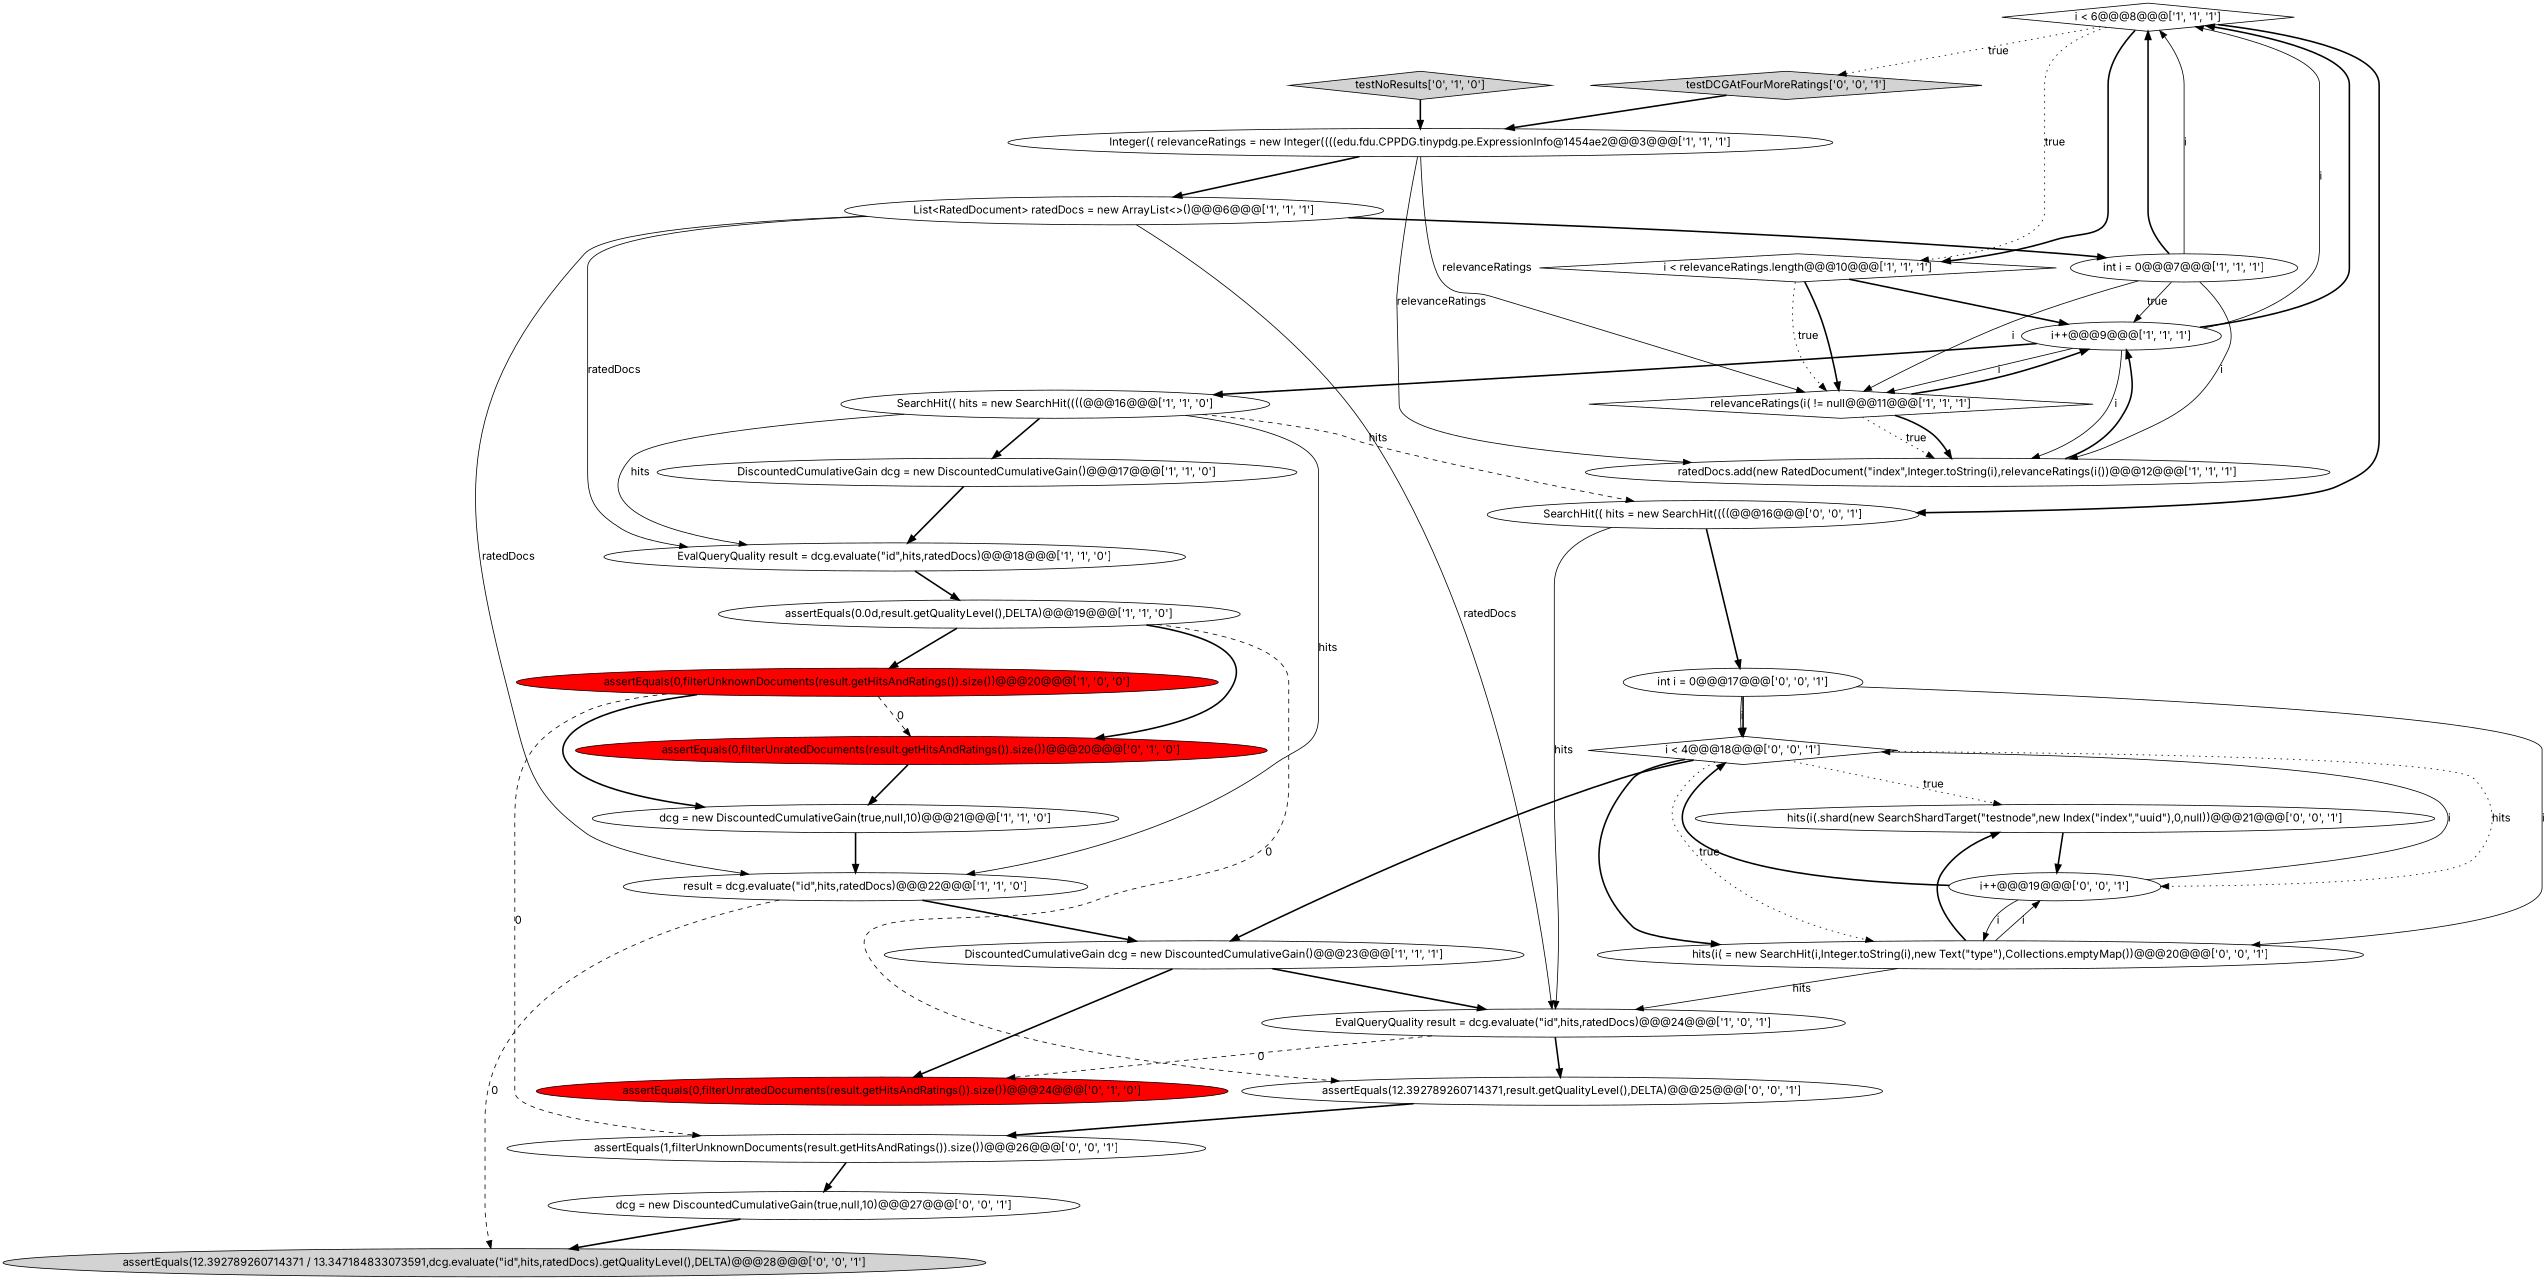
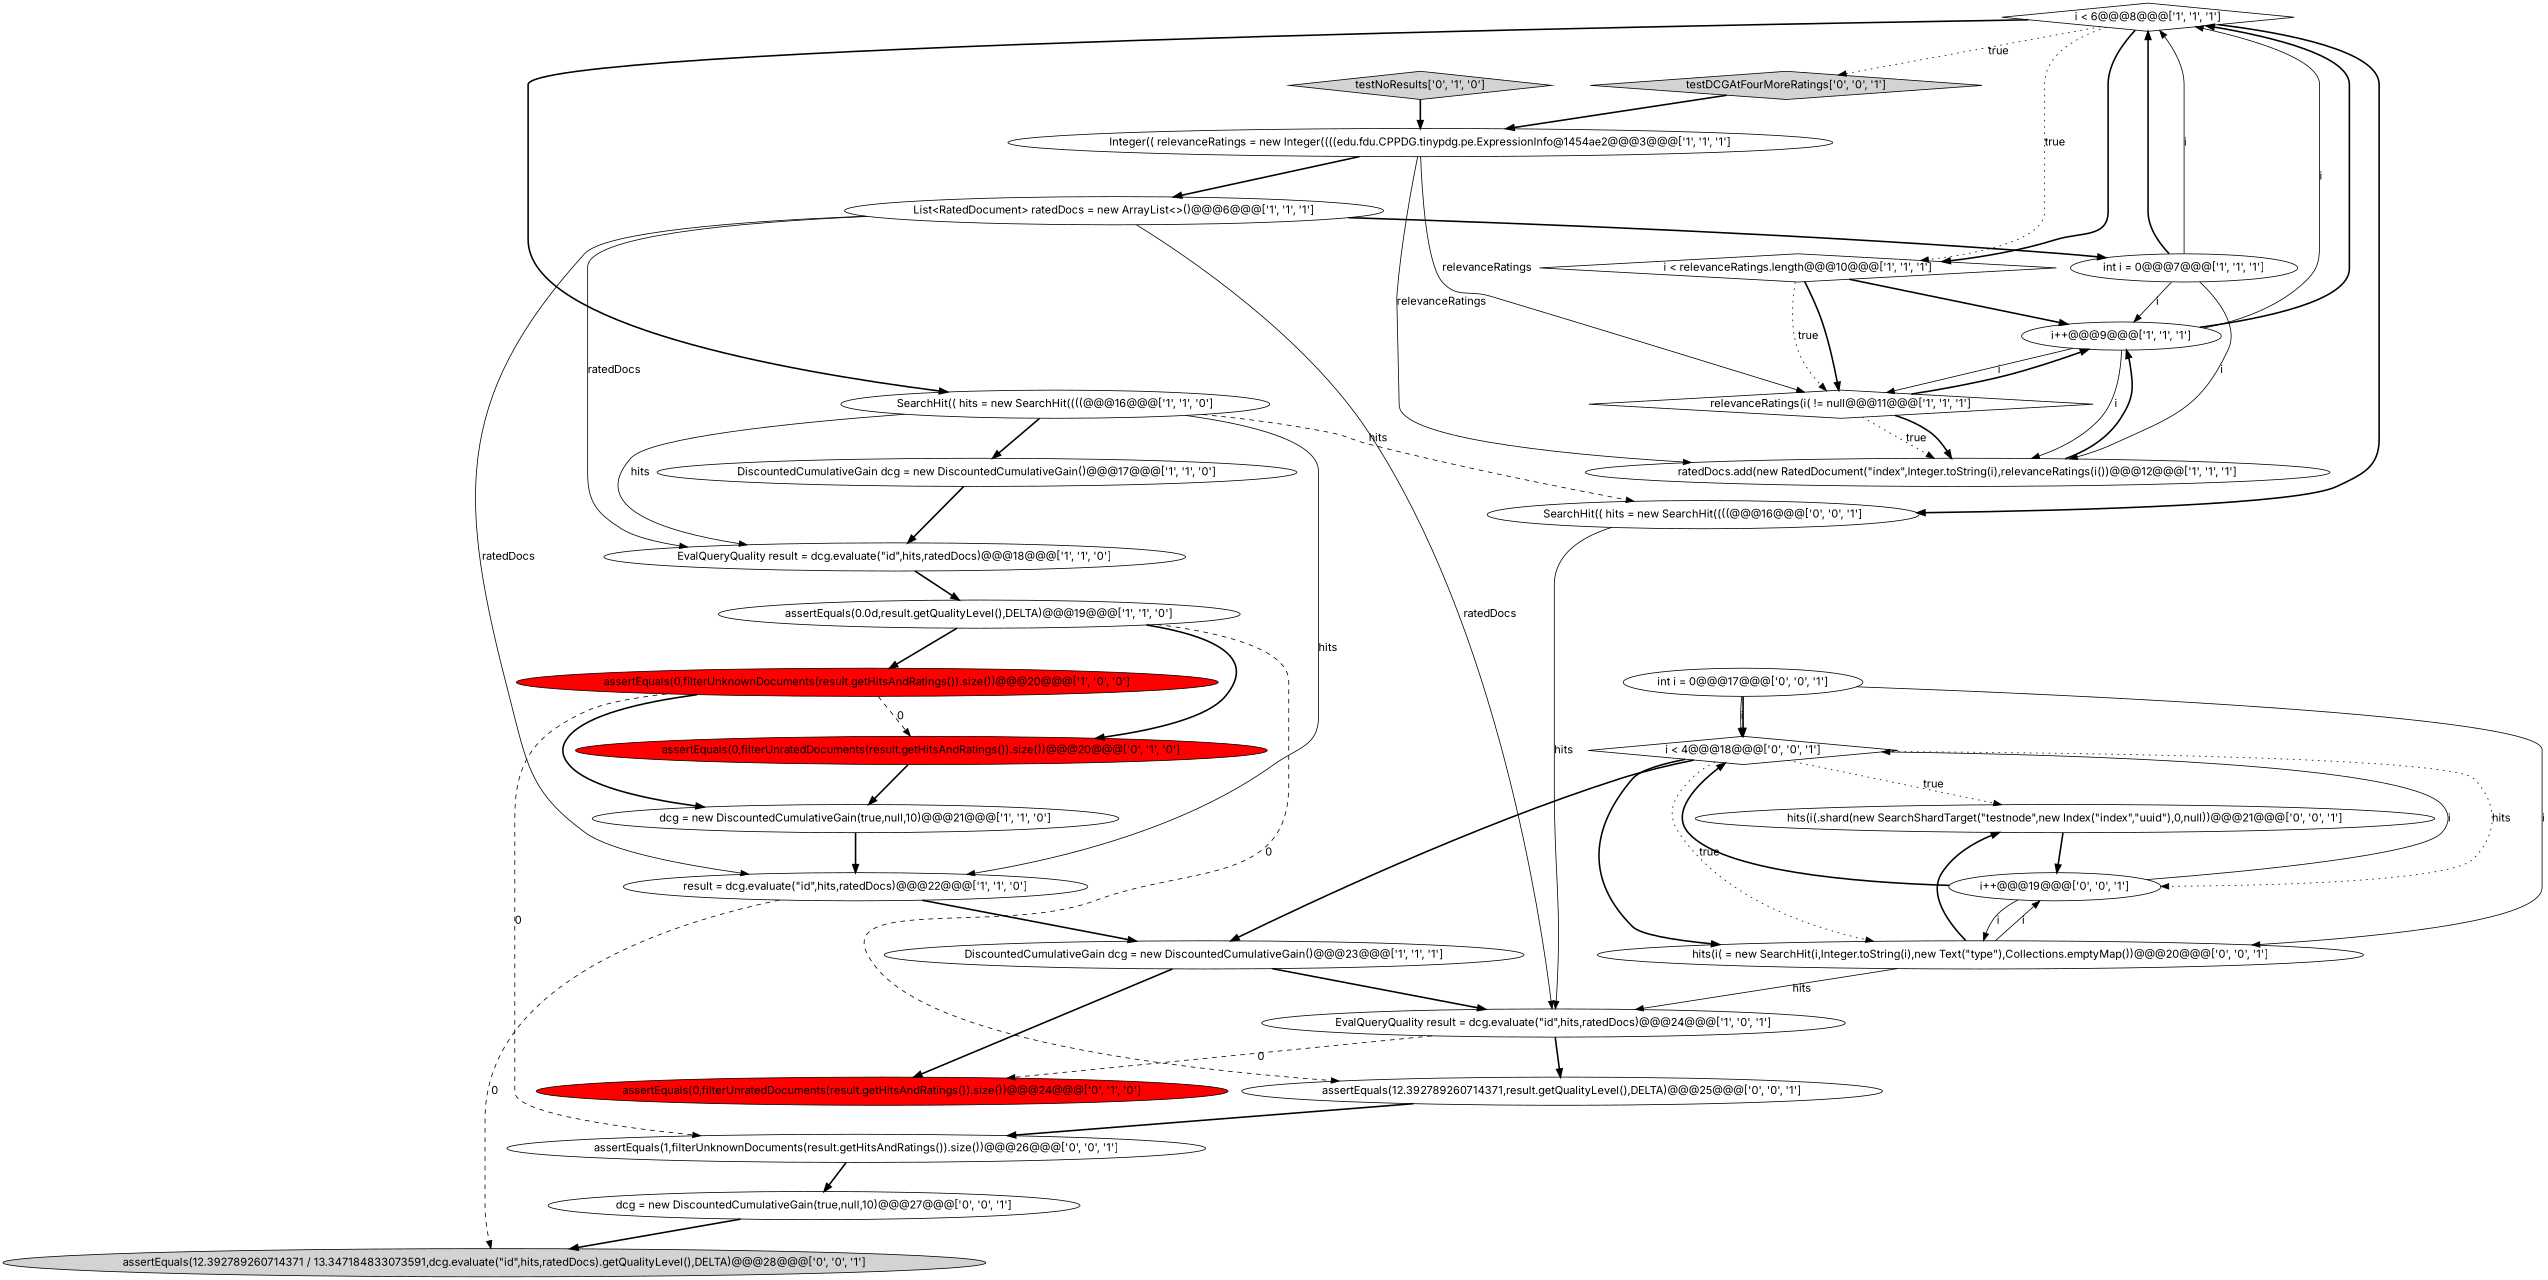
edge "int i = 0@@@7@@@['1', '1', '1']" -> "i++@@@9@@@['1', '1', '1']": label "true" -> "i"
edge "int i = 0@@@7@@@['1', '1', '1']" -> "relevanceRatings(i( != null@@@11@@@['1', '1', '1']": removed, label "i"
edge "i++@@@9@@@['1', '1', '1']" -> "SearchHit(( hits = new SearchHit((((@@@16@@@['1', '1', '0']": now "i < 6@@@8@@@['1', '1', '1']" -> "SearchHit(( hits = new SearchHit((((@@@16@@@['1', '1', '0']"
edge "SearchHit(( hits = new SearchHit((((@@@16@@@['0', '0', '1']" -> "int i = 0@@@17@@@['0', '0', '1']": removed
